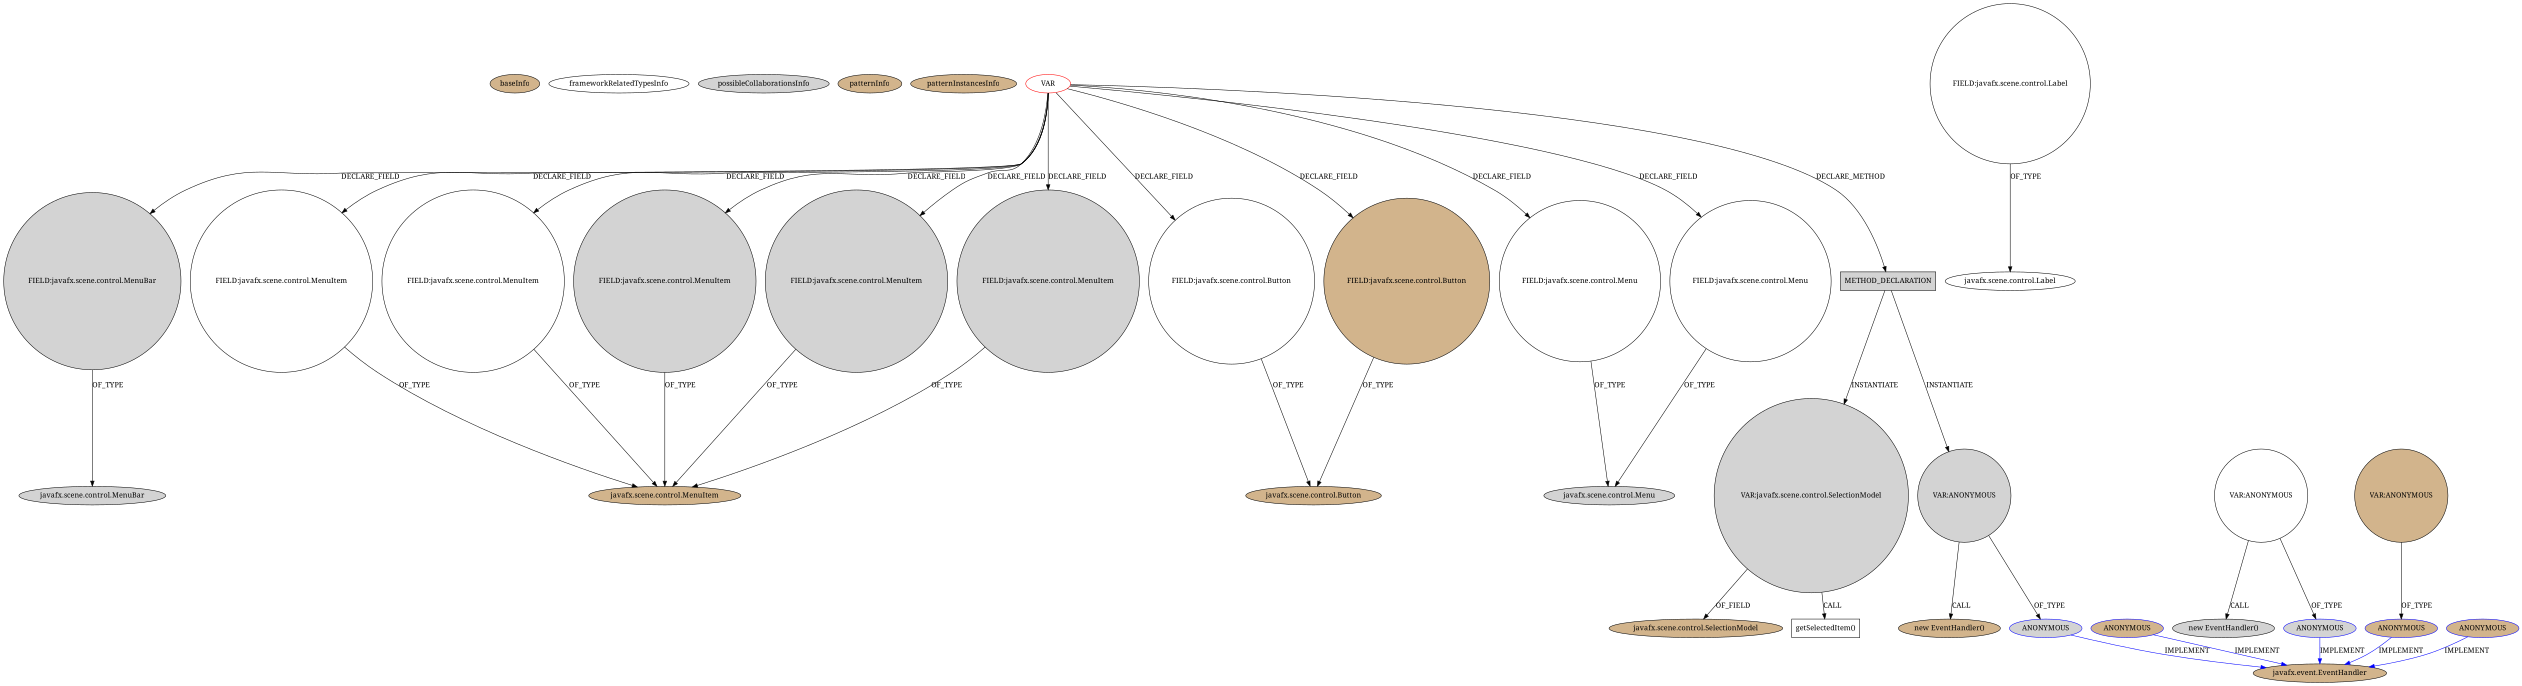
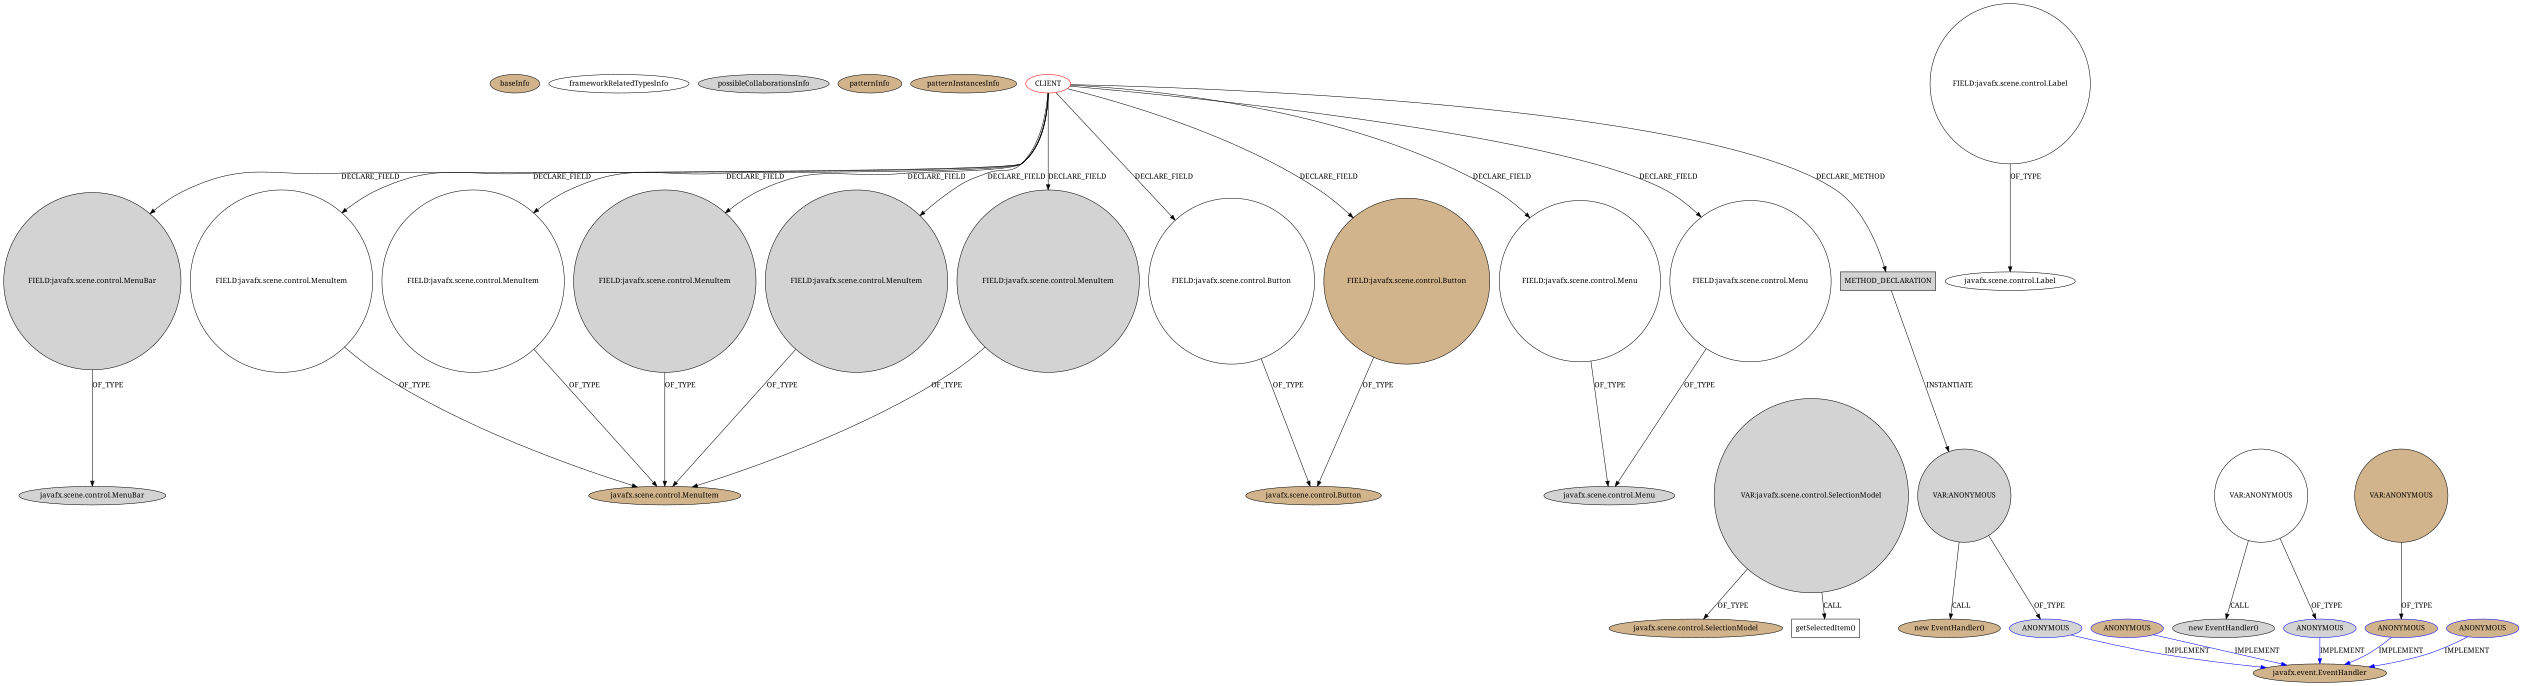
node "VAR": label "VAR" -> "CLIENT"
edge "METHOD_DECLARATION" -> "VAR:javafx.scene.control.SelectionModel": removed, label "INSTANTIATE"
edge "VAR:javafx.scene.control.SelectionModel" -> "javafx.scene.control.SelectionModel": label "OF_FIELD" -> "OF_TYPE"
